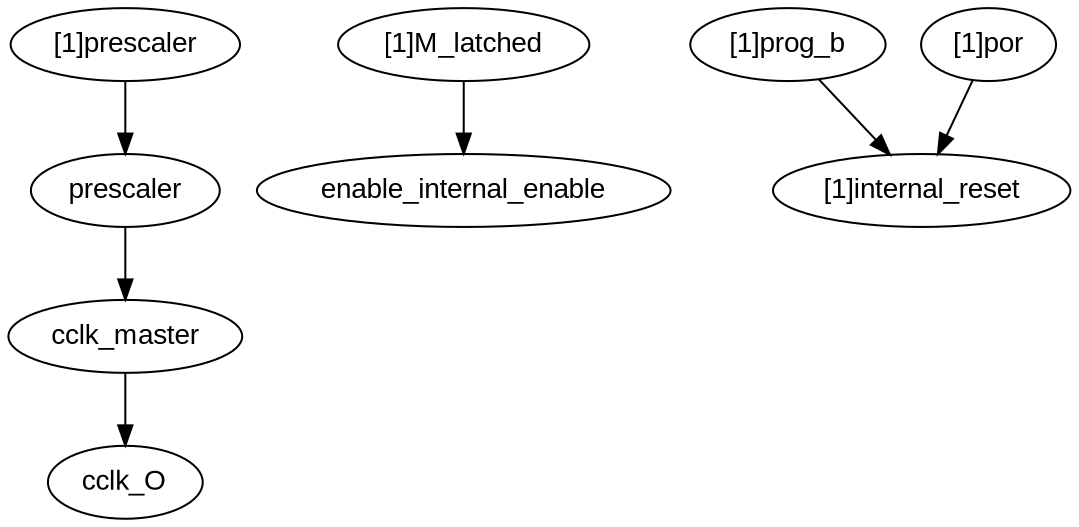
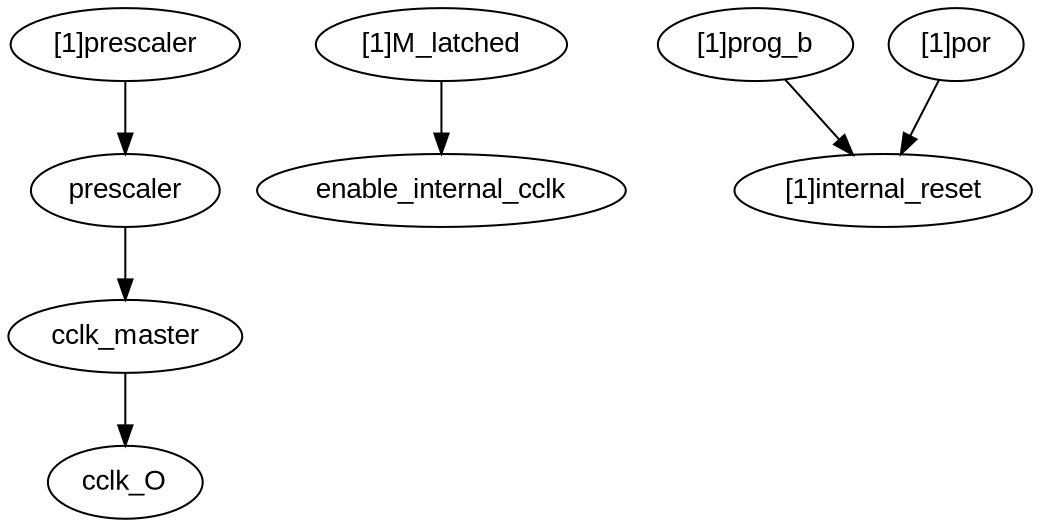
node "enable_internal_enable": label "enable_internal_enable" -> "enable_internal_cclk"
